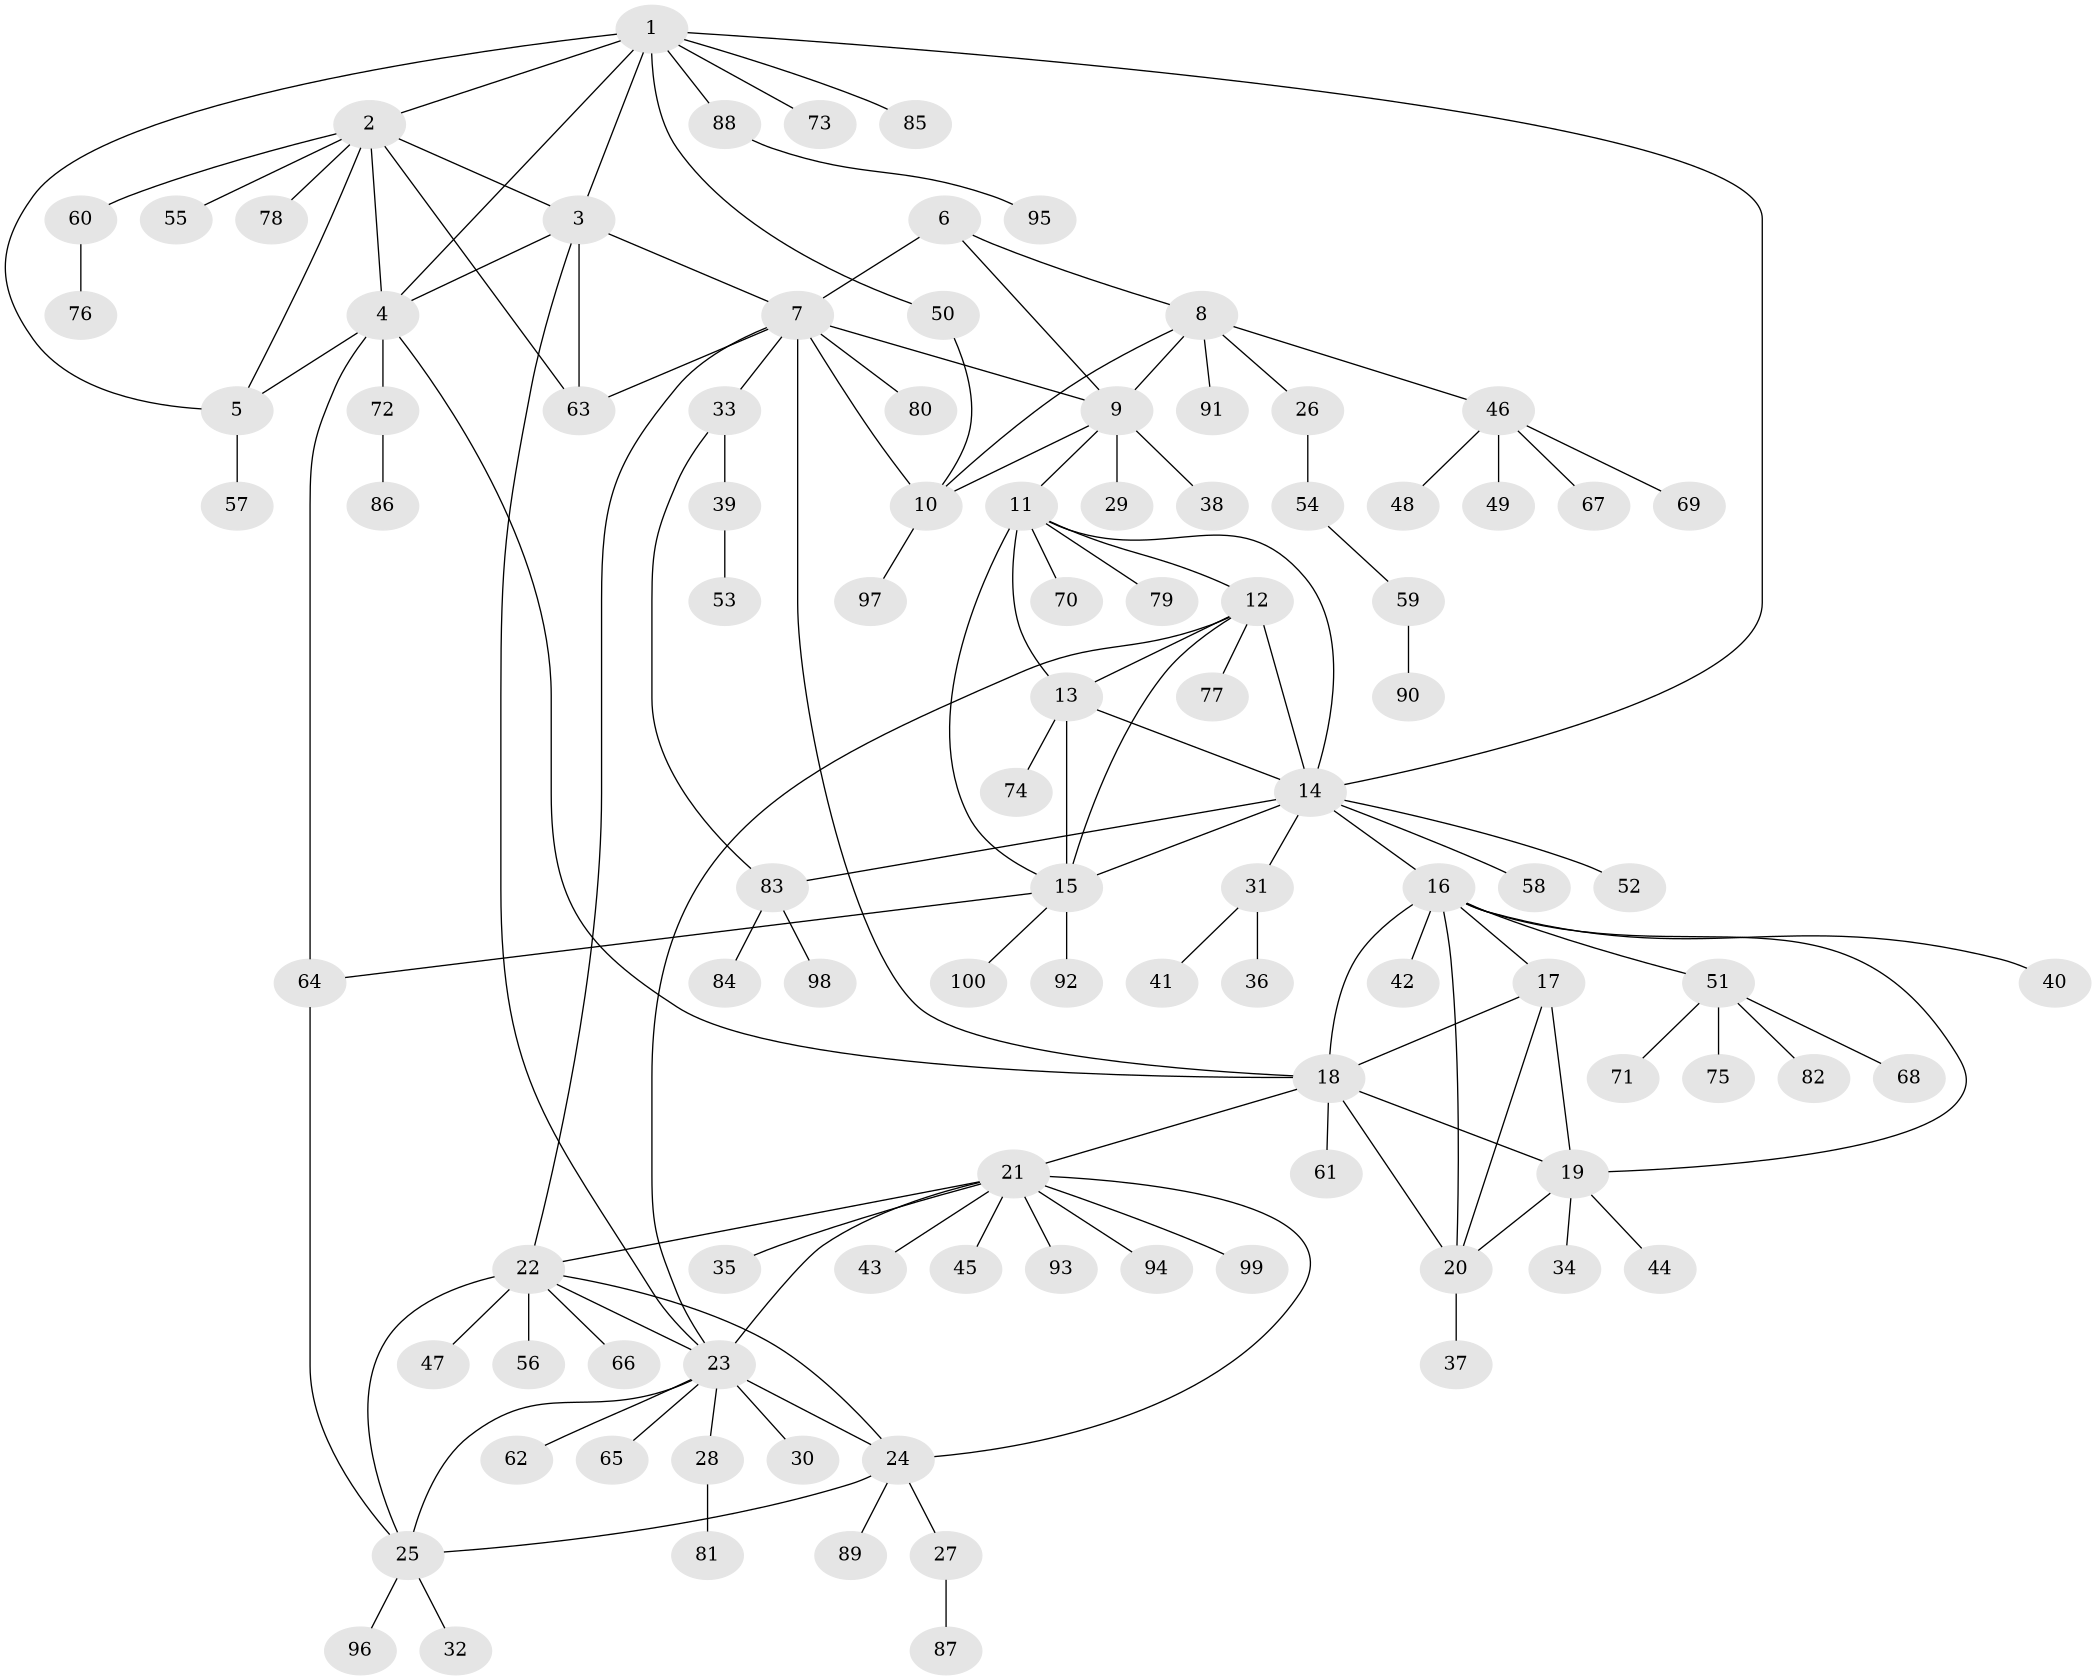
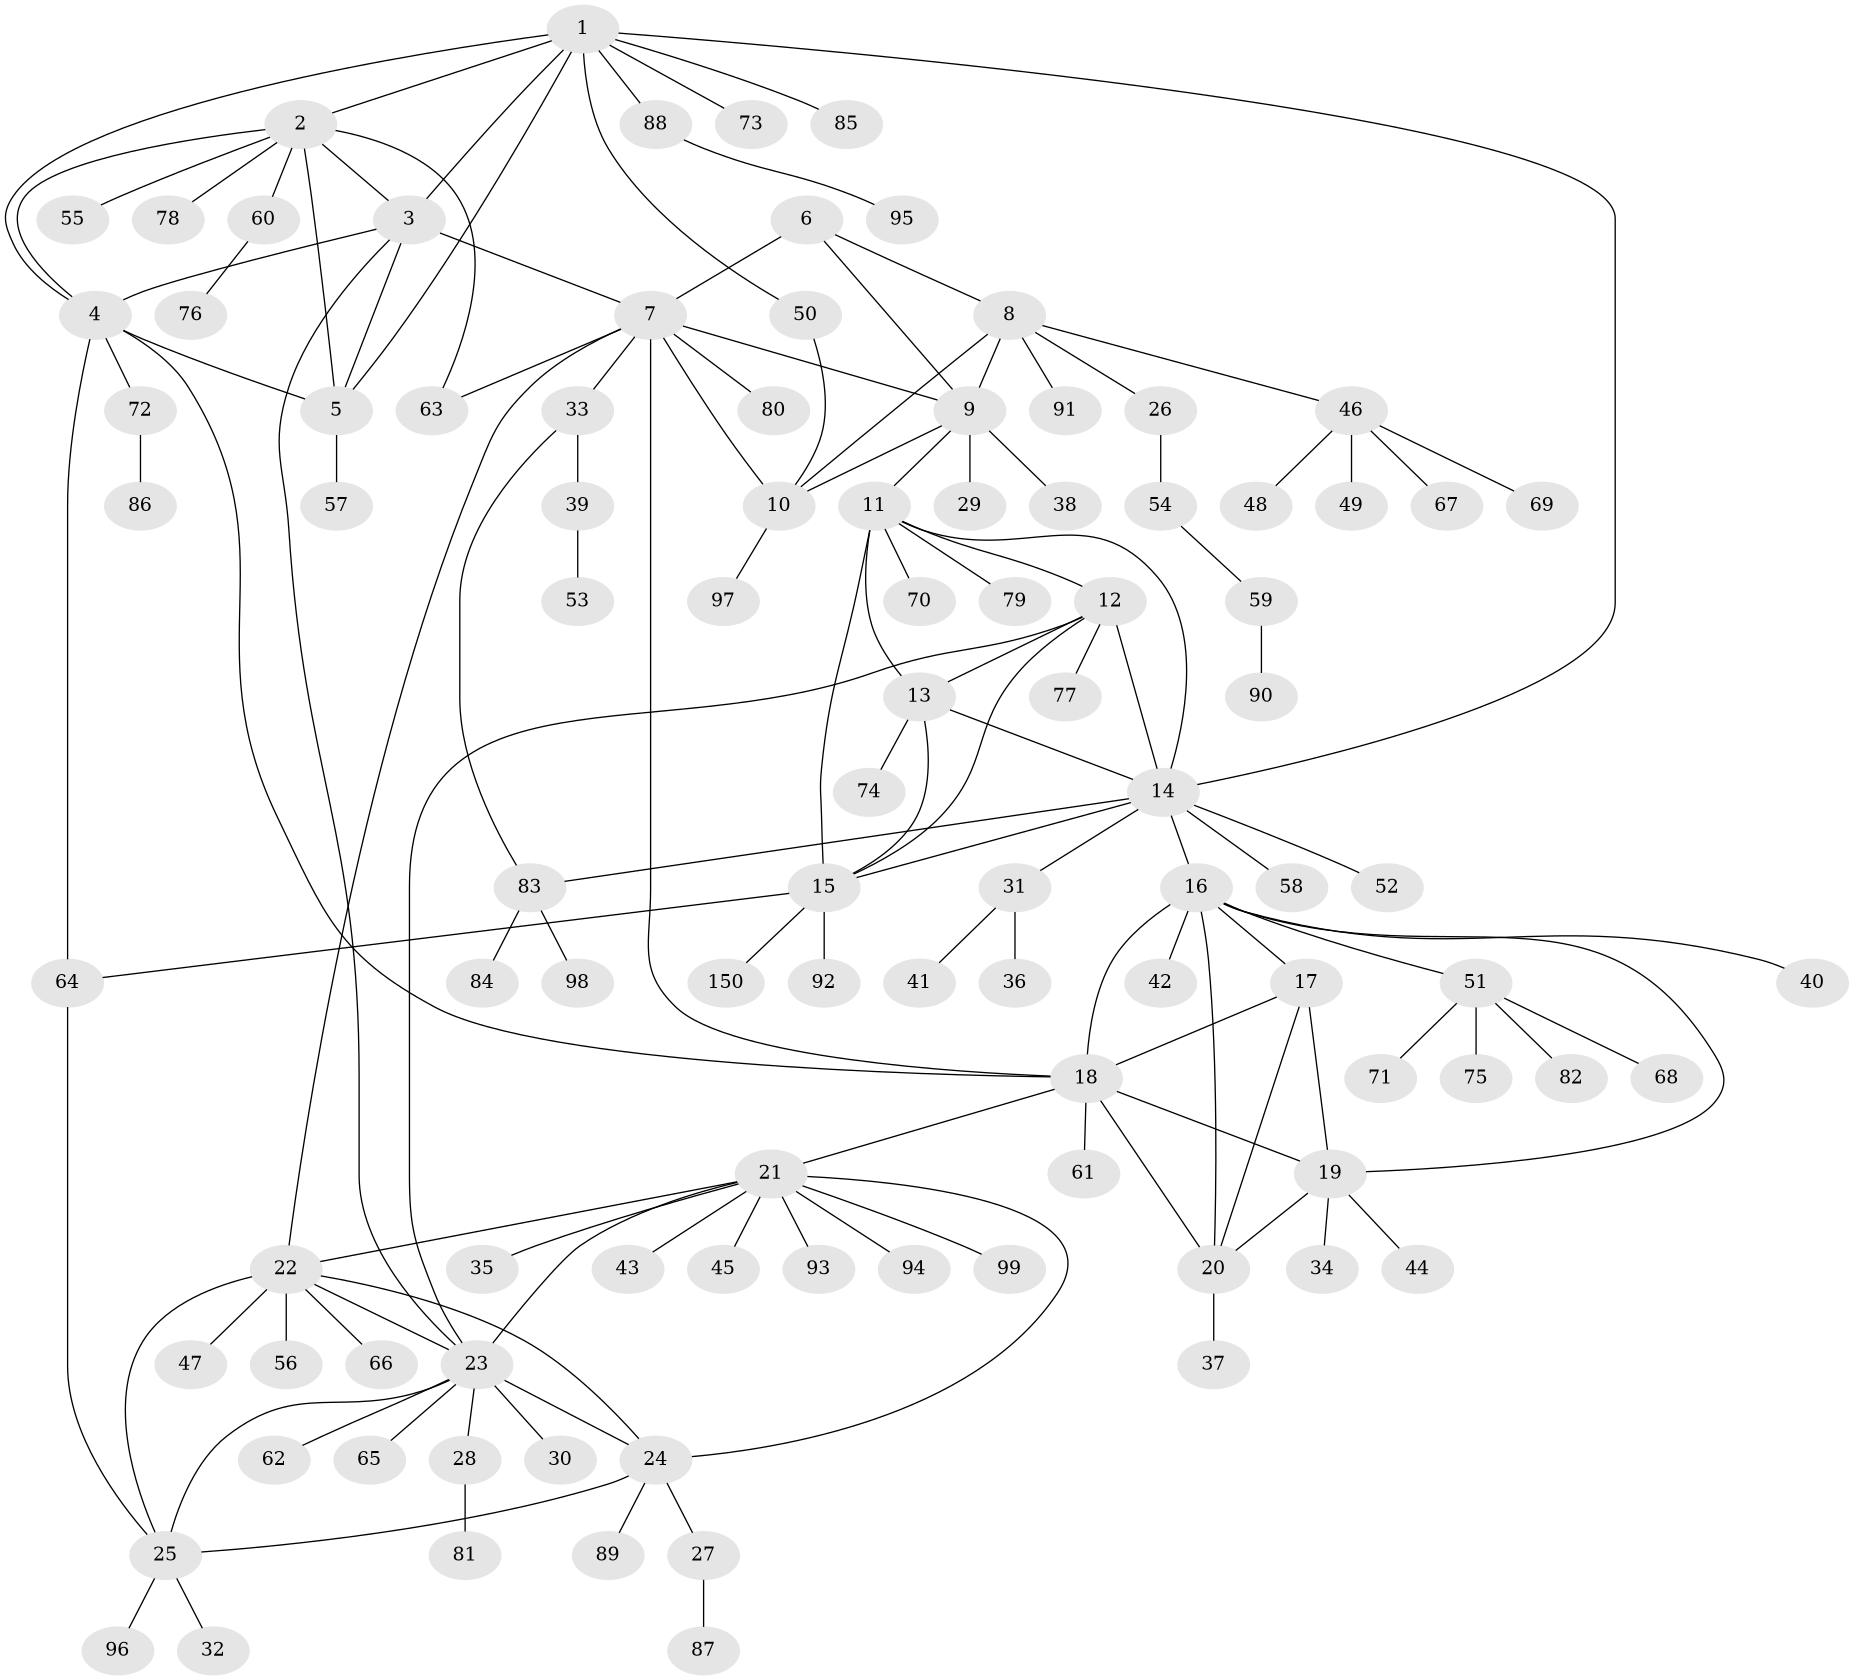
edge "3" -- "63": now "3" -- "5"
node "100": label "100" -> "150"
